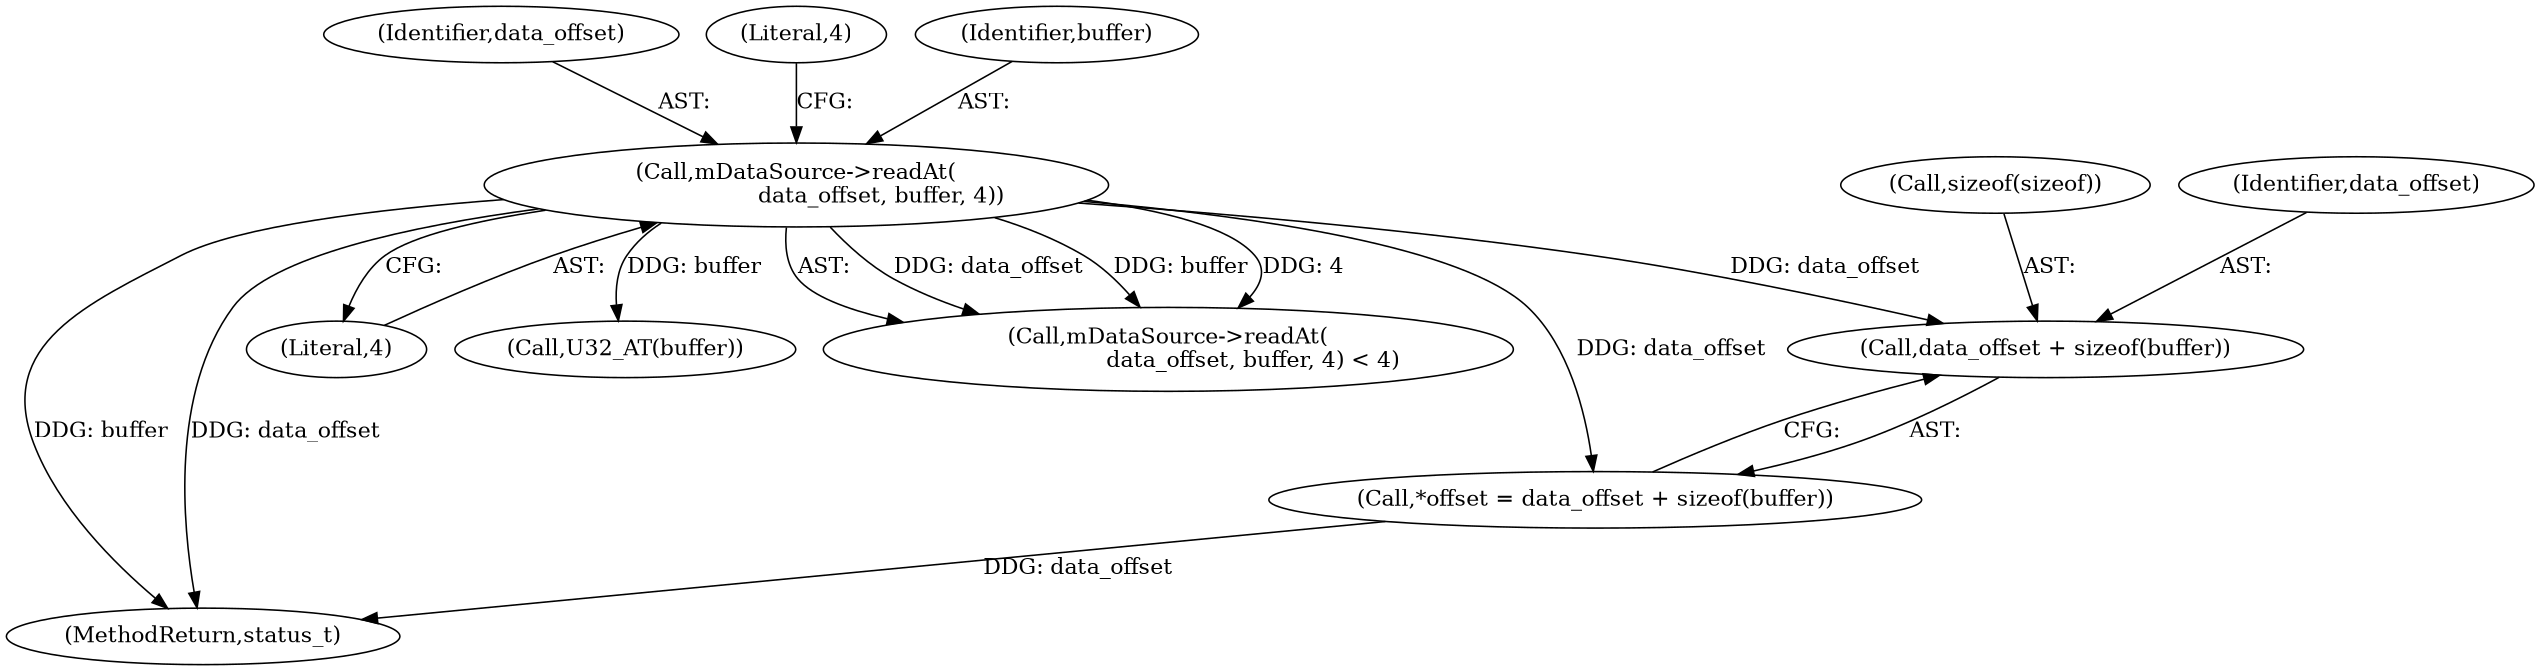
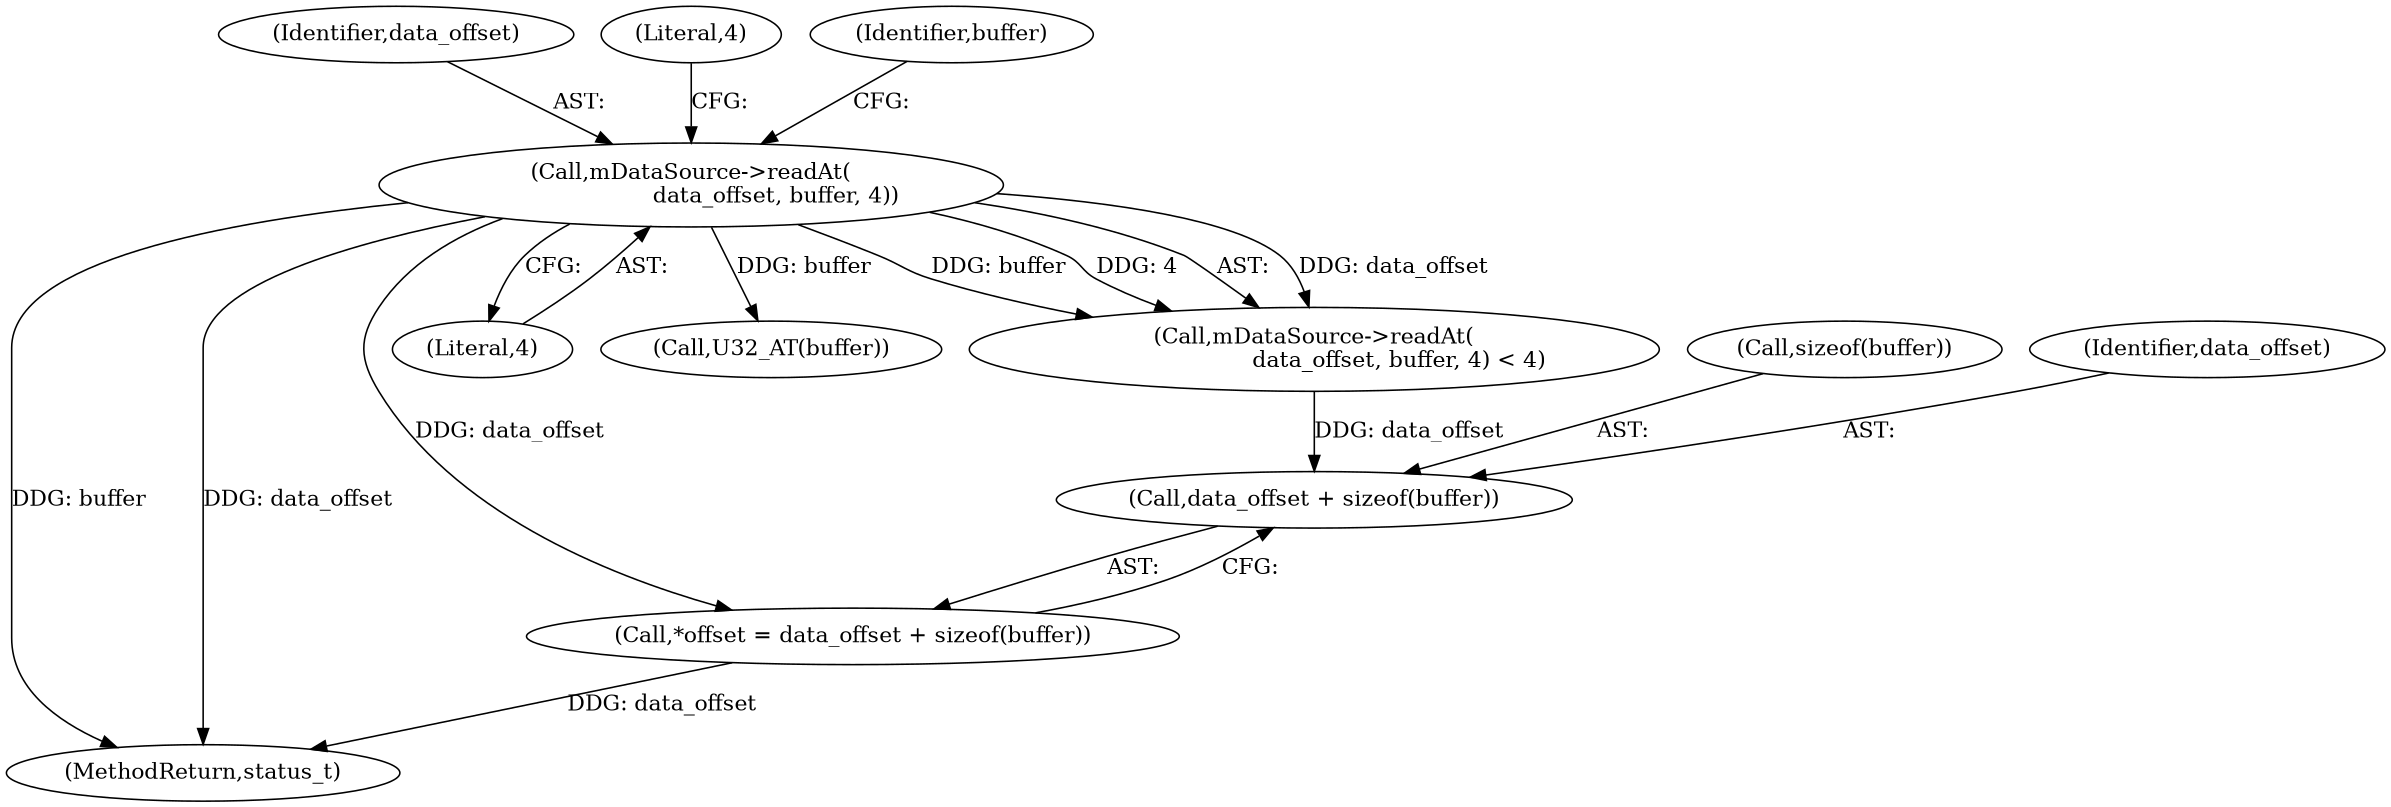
edge "(Identifier,buffer)" -> "(Call,mDataSource->readAt( data_offset, buffer, 4))": label "AST: " -> "CFG: "
node "(Call,sizeof(sizeof))": label "(Call,sizeof(sizeof))" -> "(Call,sizeof(buffer))"
edge "(Call,mDataSource->readAt( data_offset, buffer, 4))" -> "(Call,data_offset + sizeof(buffer))": now "(Call,mDataSource->readAt( data_offset, buffer, 4) < 4)" -> "(Call,data_offset + sizeof(buffer))"
